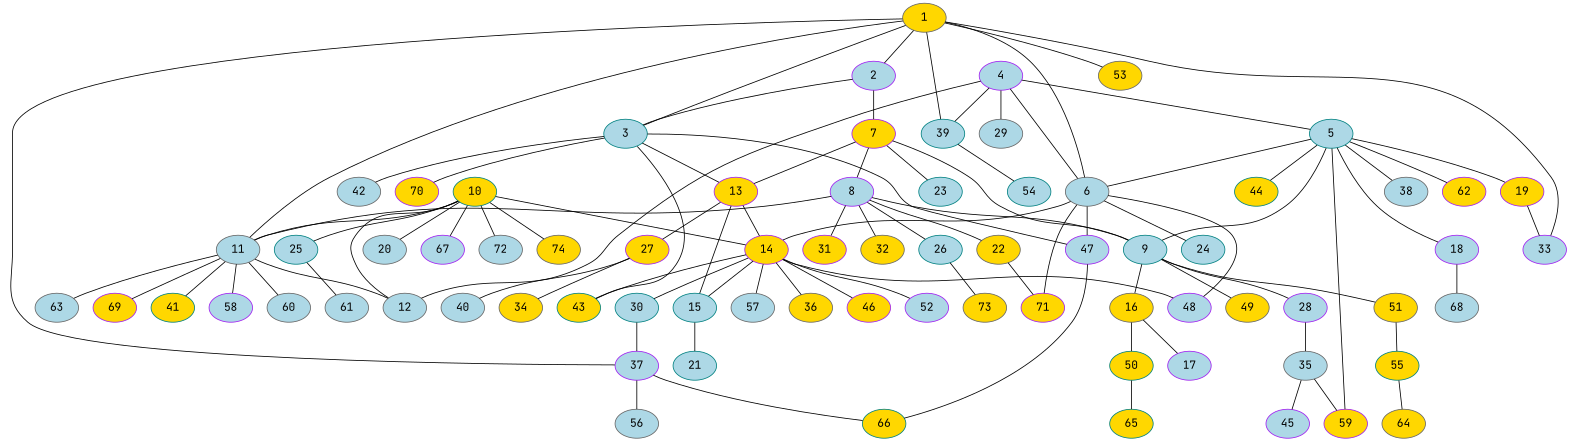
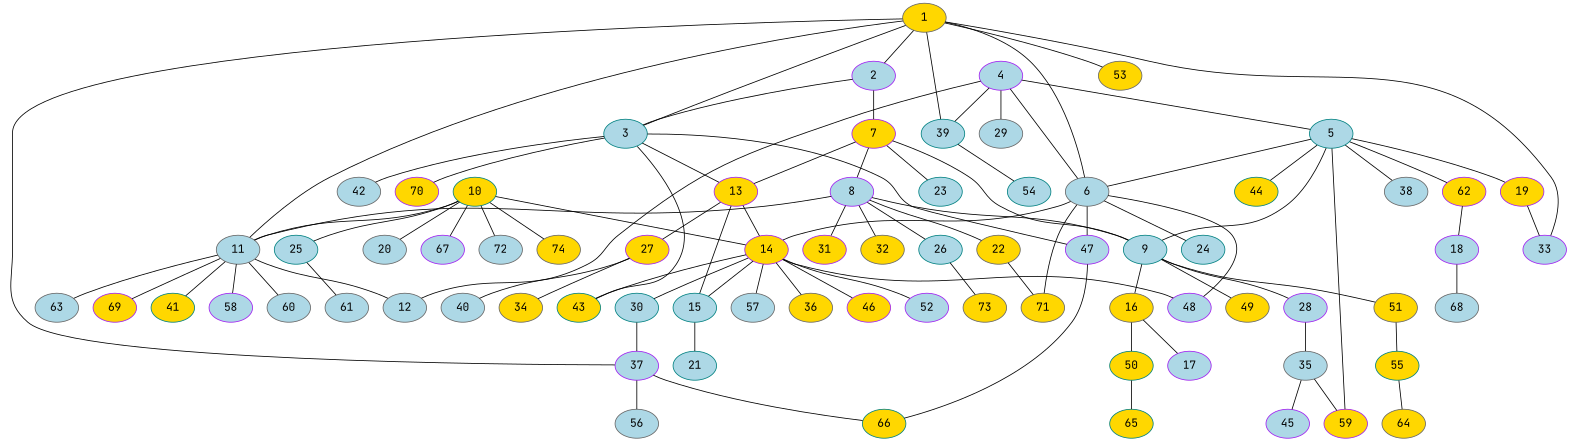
edge "5" -- "18": now "62" -- "18"
edge "10" -- "12": removed
node "71": color purple -> gray40
